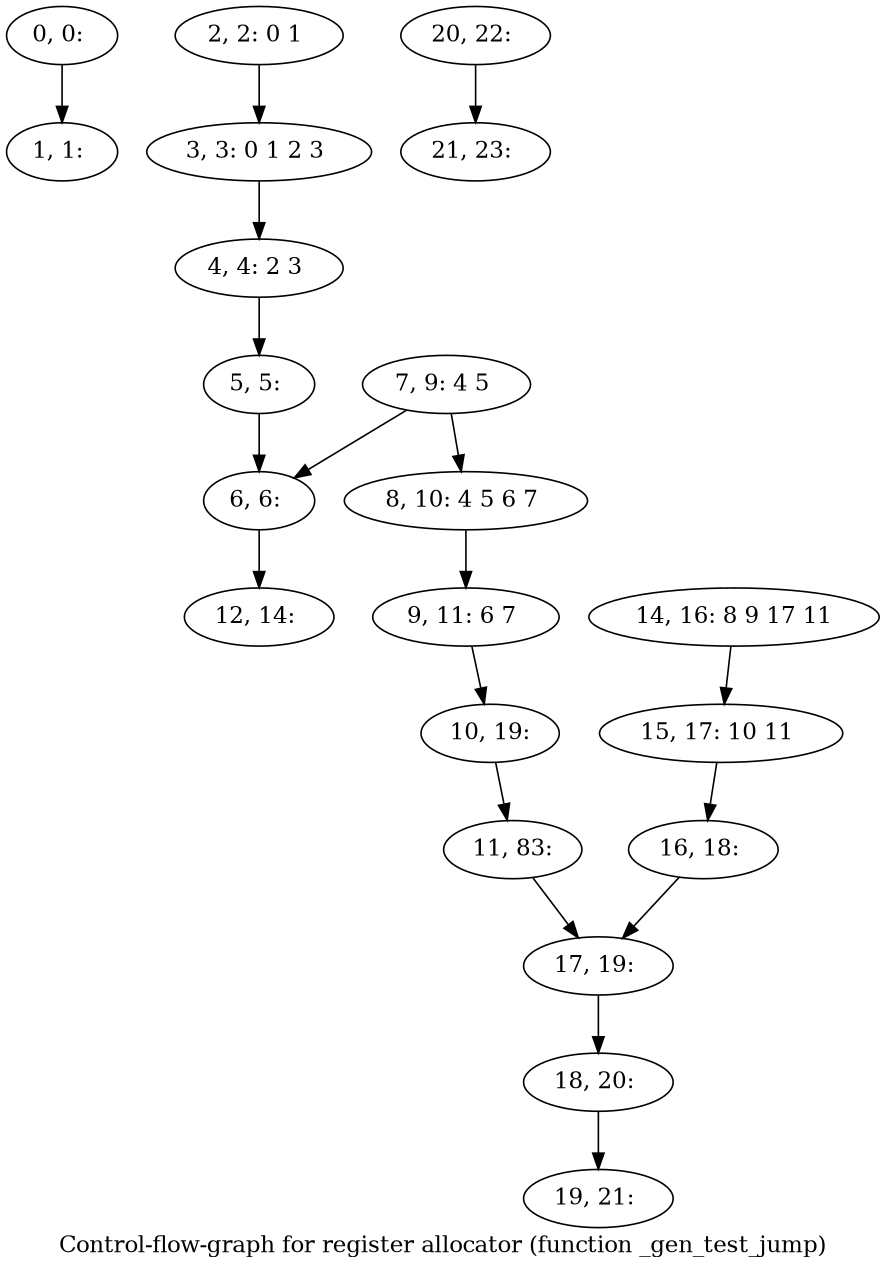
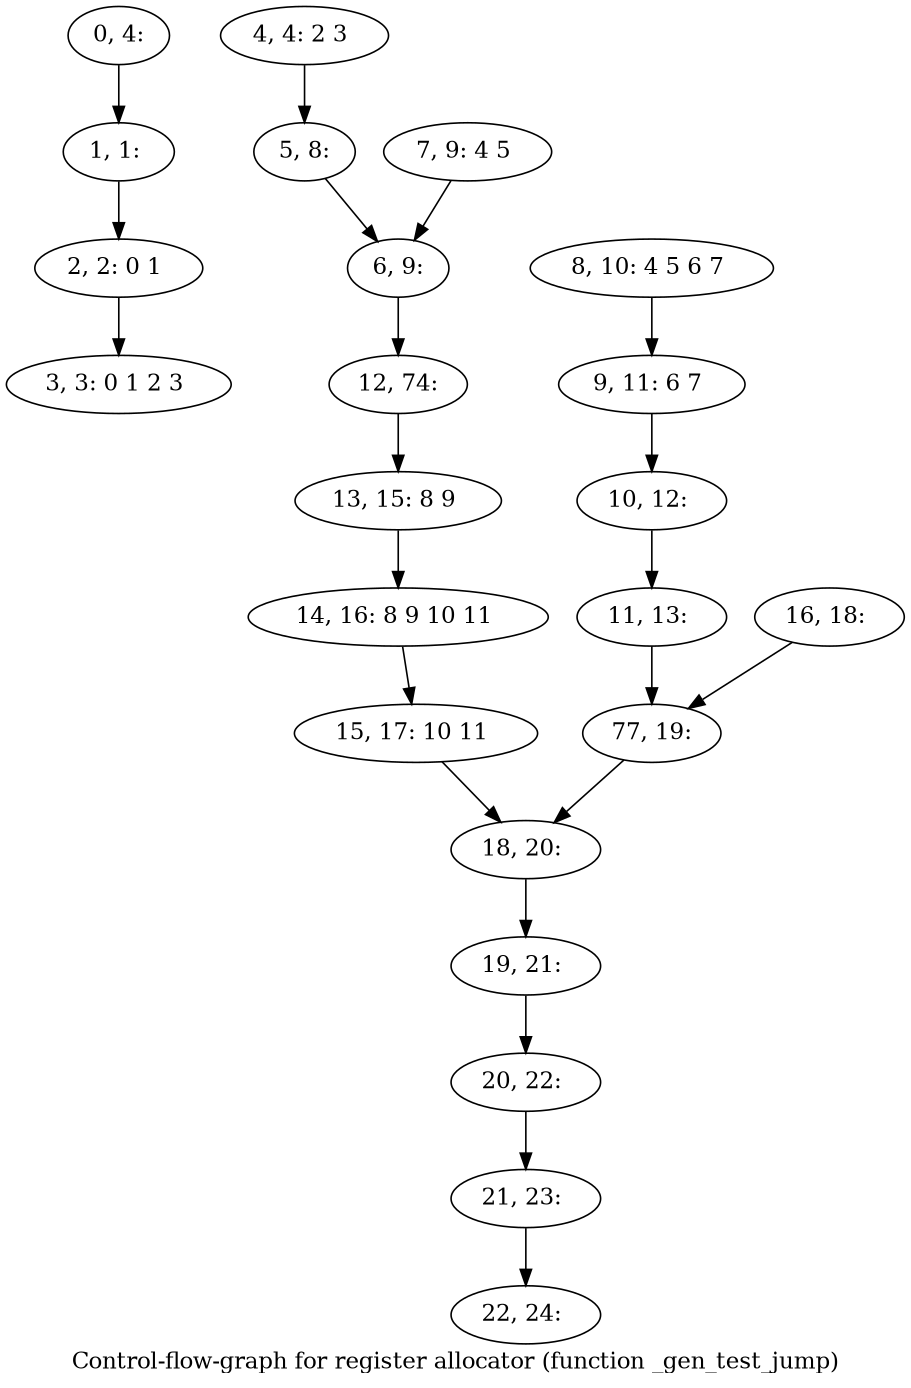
node "0, 0:": label "0, 0:" -> "0, 4:"
edge "1, 1:" -> "2, 2: 0 1": added
edge "3, 3: 0 1 2 3" -> "4, 4: 2 3": removed
node "5, 5:": label "5, 5:" -> "5, 8:"
edge "7, 9: 4 5" -> "8, 10: 4 5 6 7": removed
node "6, 6:": label "6, 6:" -> "6, 9:"
node "13, 15: 8 9": added
node "12, 14:": label "12, 14:" -> "12, 74:"
node "14, 16: 8 9 17 11": label "14, 16: 8 9 17 11" -> "14, 16: 8 9 10 11"
node "10, 19:": label "10, 19:" -> "10, 12:"
edge "15, 17: 10 11" -> "16, 18:": now "15, 17: 10 11" -> "18, 20:"
node "11, 83:": label "11, 83:" -> "11, 13:"
node "17, 19:": label "17, 19:" -> "77, 19:"
edge "19, 21:" -> "20, 22:": added
node "22, 24:": added
